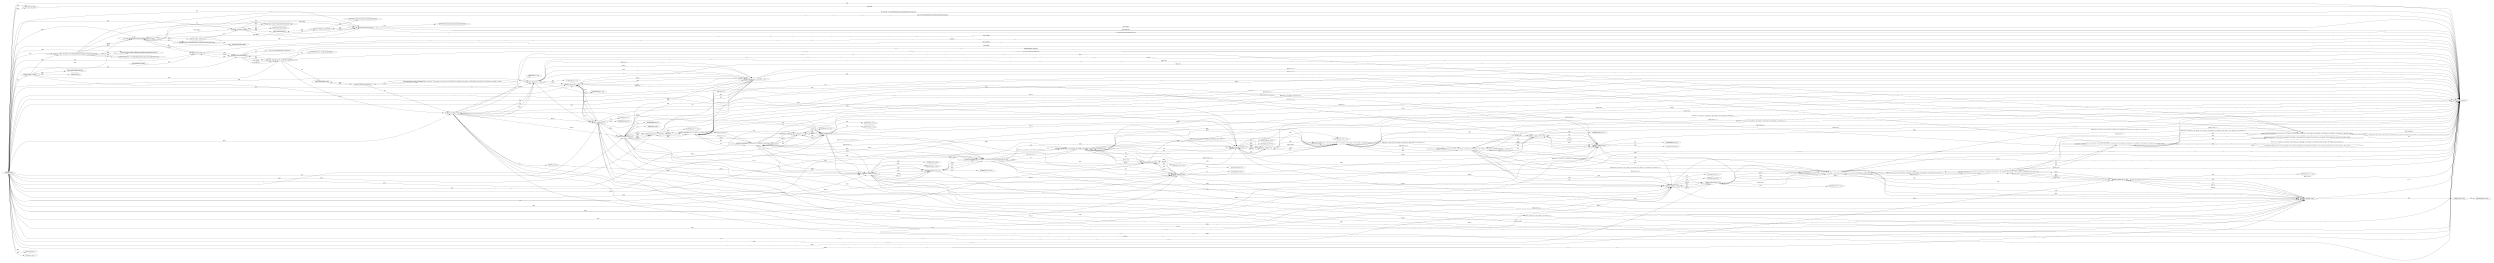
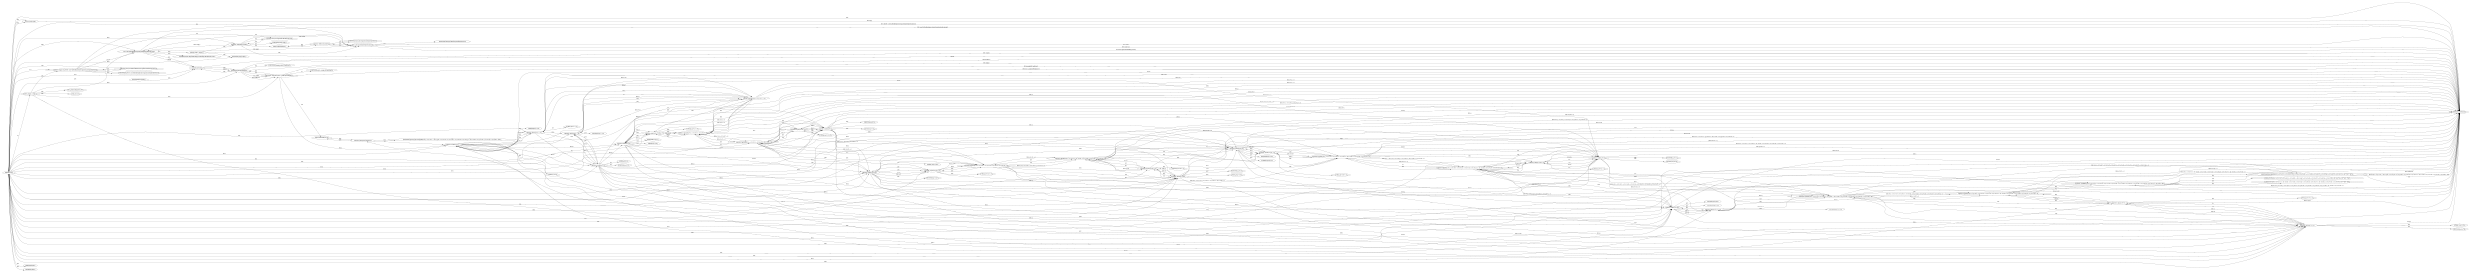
edge "(LITERAL,774,n % 774)" -> "(IDENTIFIER,n,n % 774)": now "(<operator>.modulo,n % 774)" -> "(IDENTIFIER,n,n % 774)"
